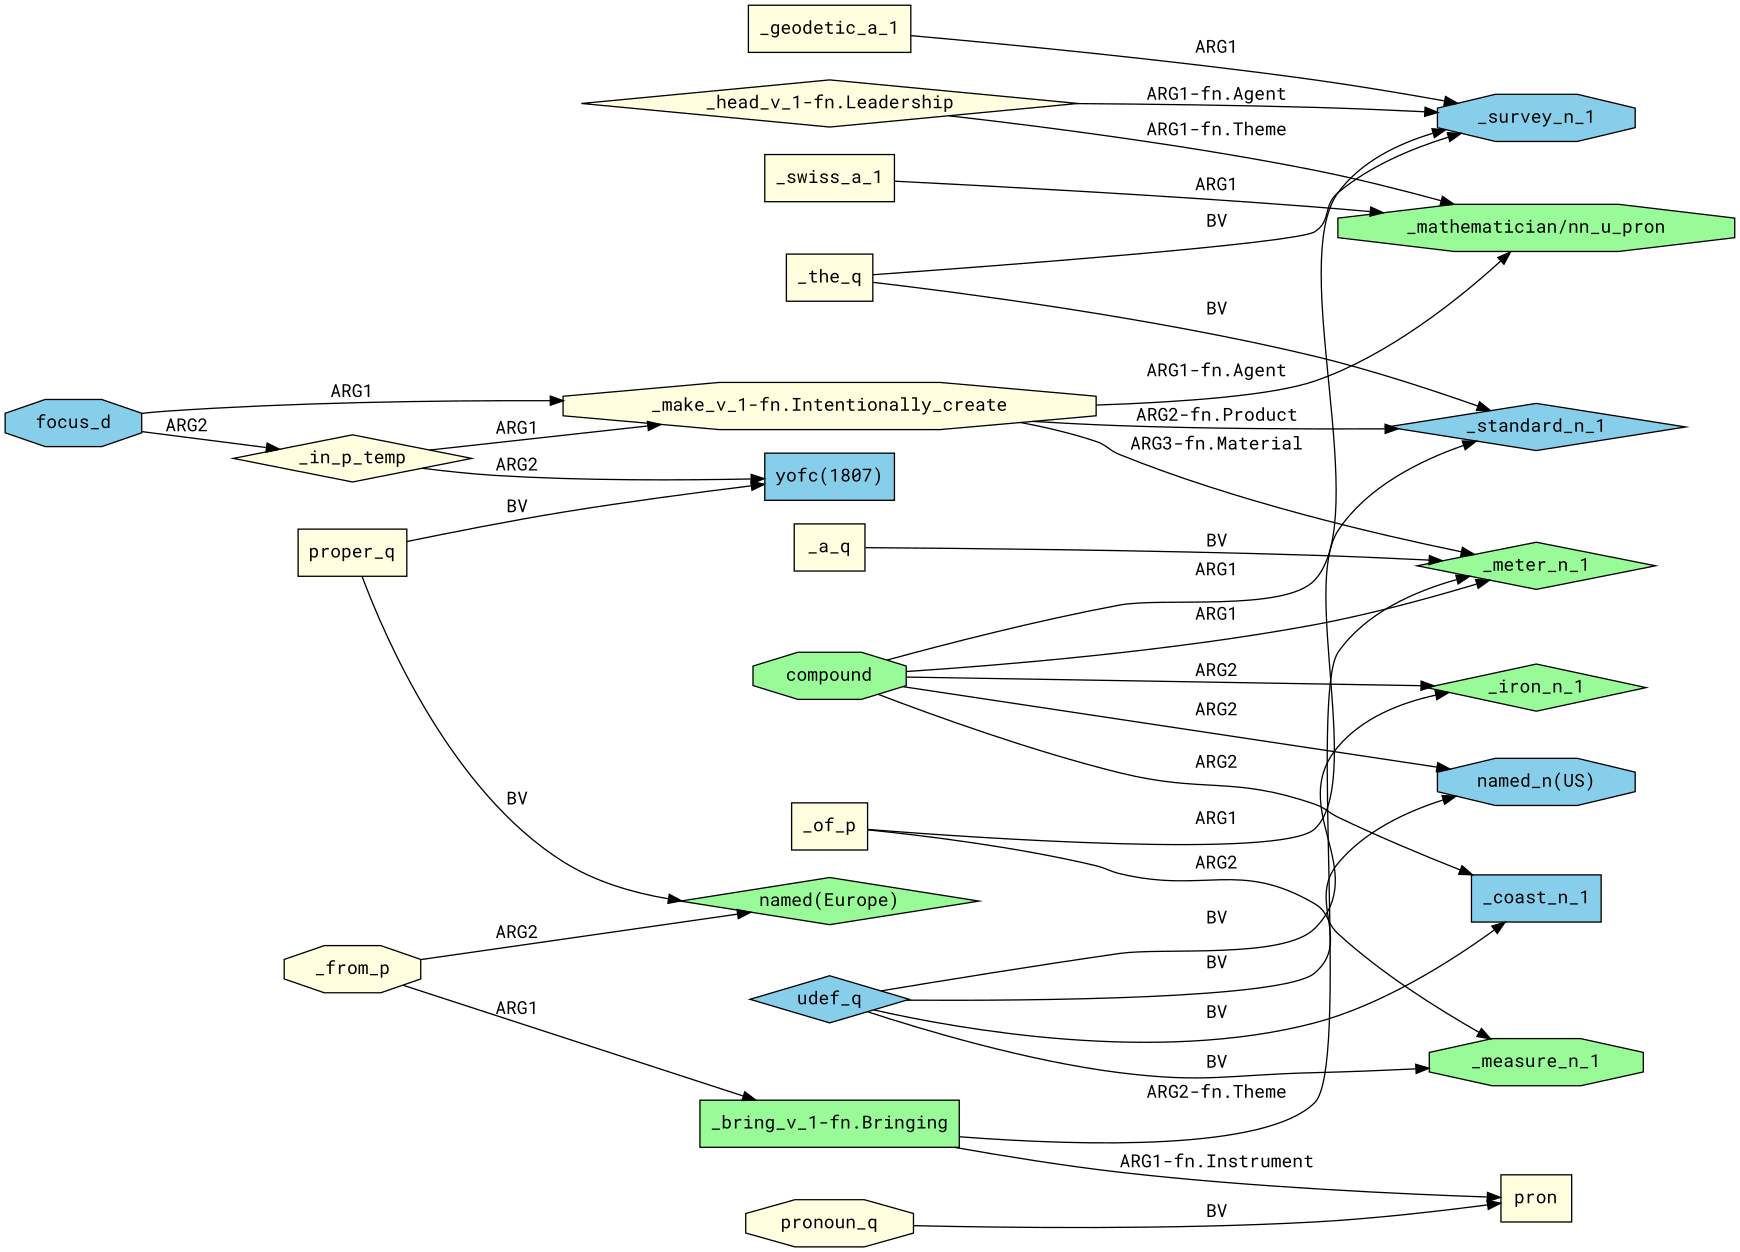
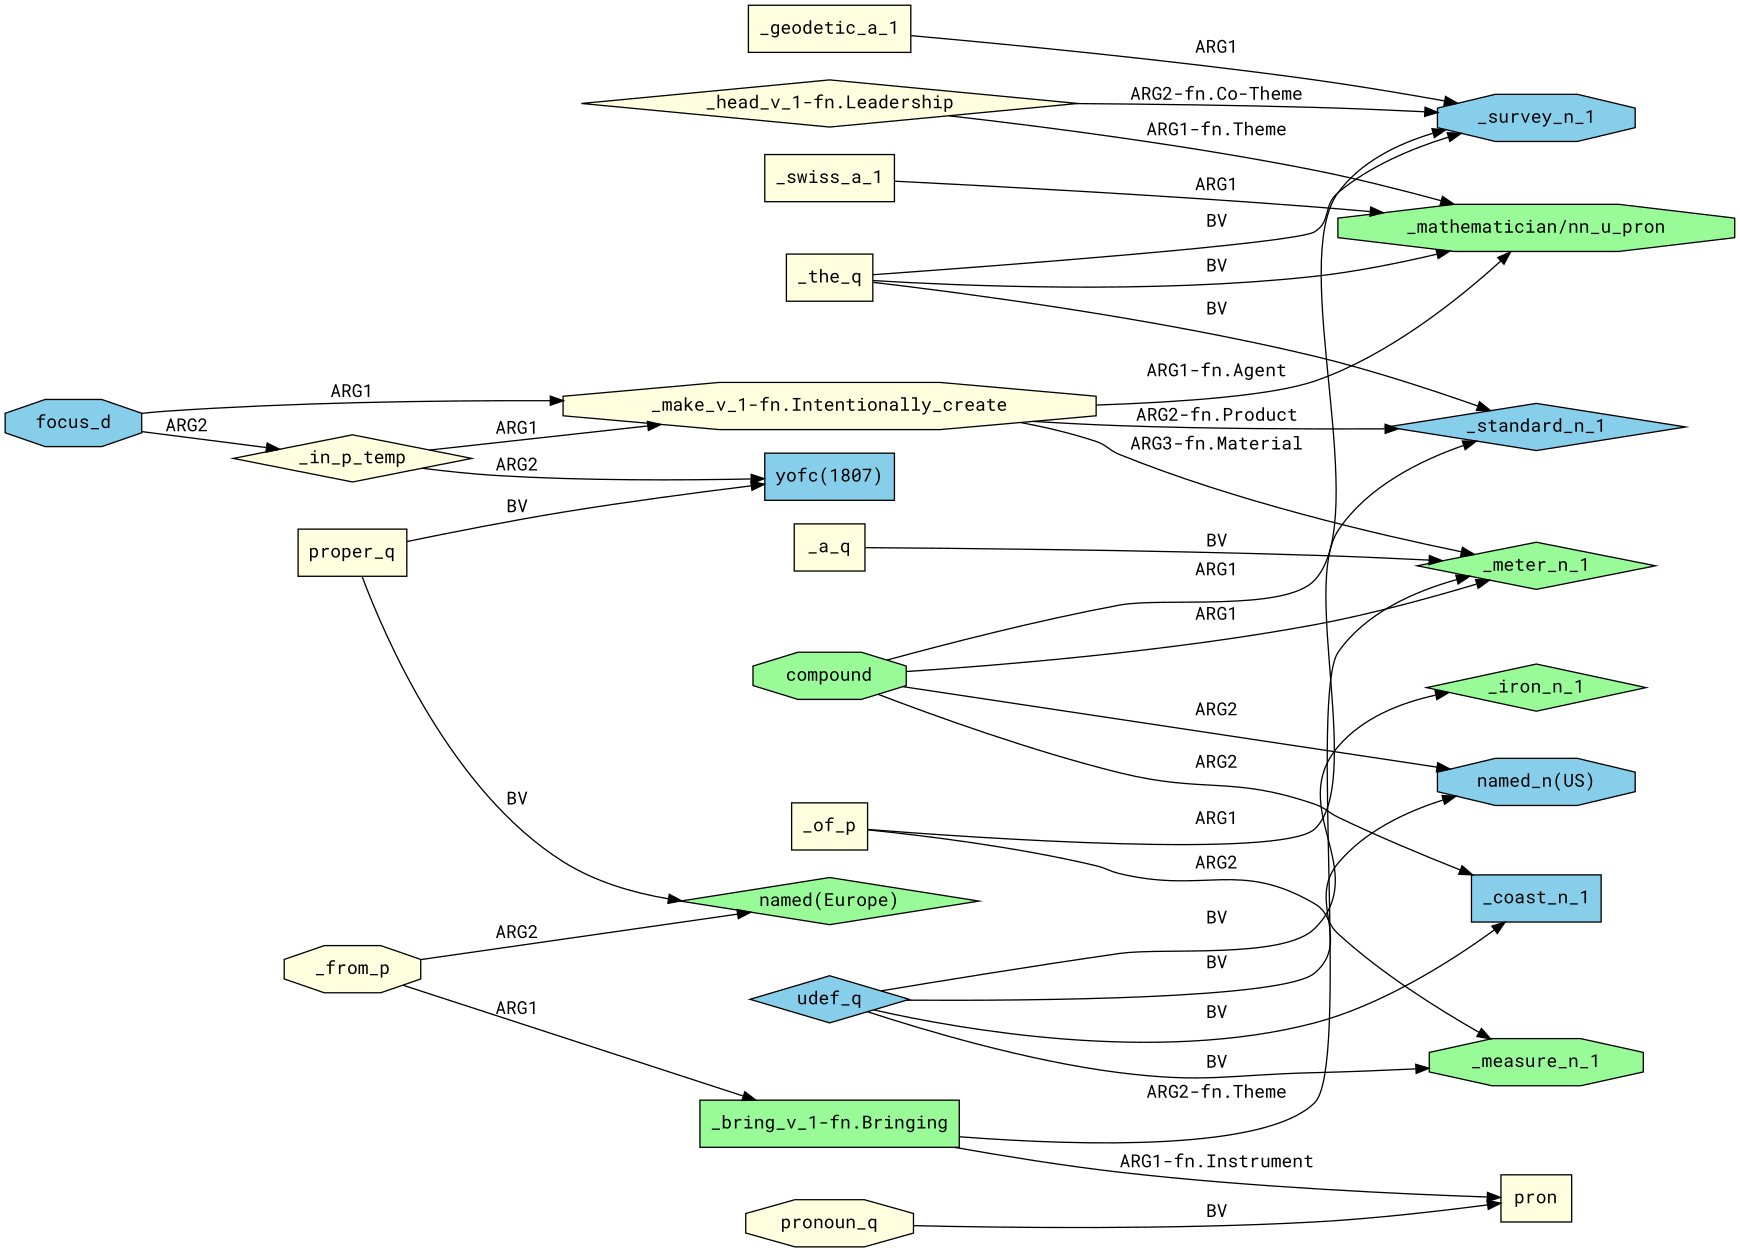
edge "_head_v_1-fn.Leadership" -> "_survey_n_1": label "ARG1-fn.Agent" -> "ARG2-fn.Co-Theme"
edge "_the_q" -> "_mathematician/nn_u_pron": added, label "BV"
edge "compound" -> "_iron_n_1": removed, label "ARG2"
